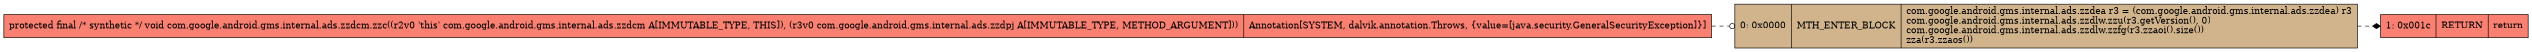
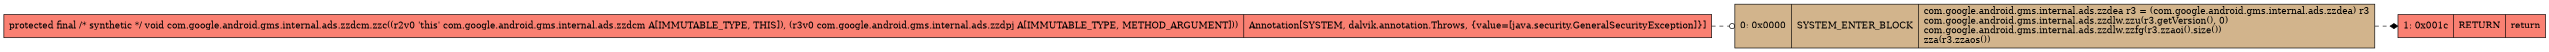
node "0: 0x0000": text "MTH_ENTER_BLOCK" -> "SYSTEM_ENTER_BLOCK"
